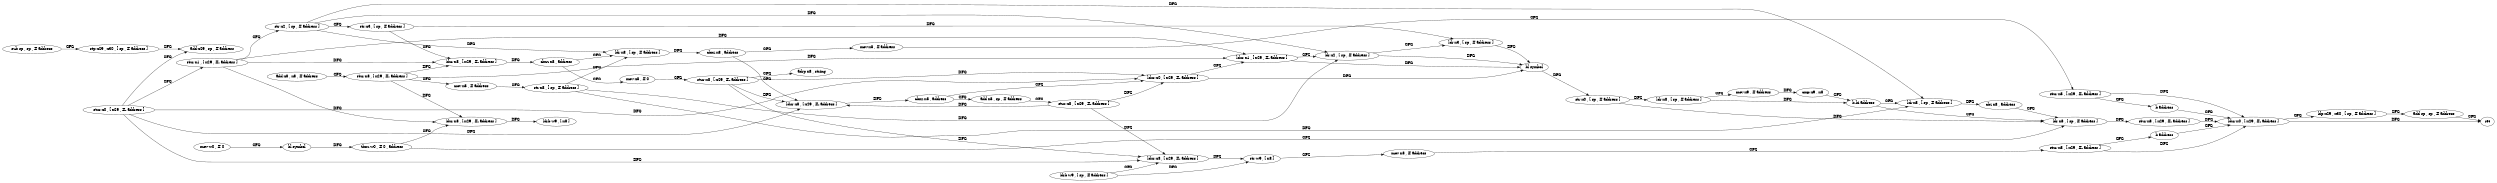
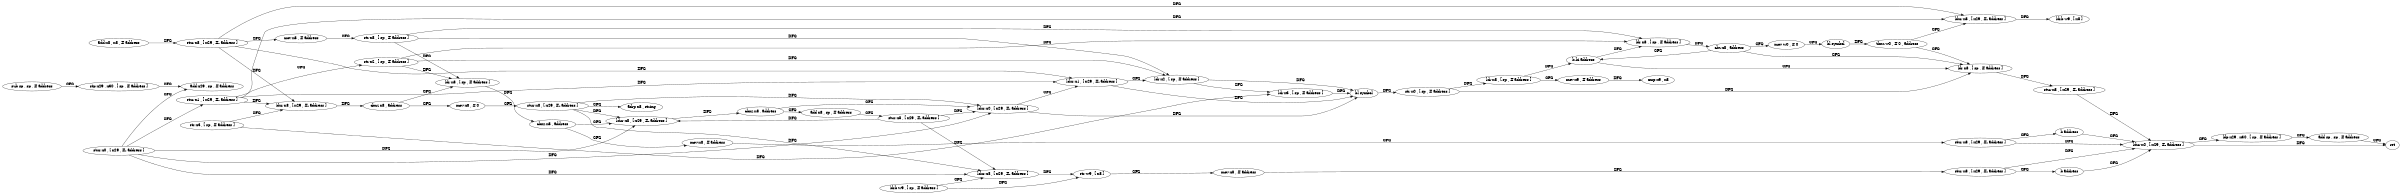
edge "str x2 , [ sp , # address ]" -> "str x3 , [ sp , # address ]": removed, label "CFG"
edge "cbz x8 , address" -> "mov w0 , # 0": added, label "CFG"
edge "cmp x9 , x8" -> "b.hi address": now "cbz x8 , address" -> "b.hi address"
